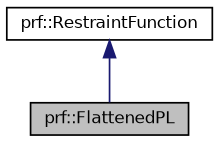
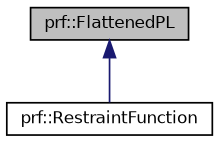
edge "prf::FlattenedPL" -> "prf::RestraintFunction": reversed
